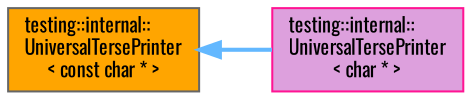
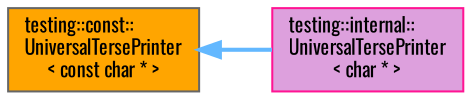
node "testing::internal:: UniversalTersePrinter < const char * >": label "testing::internal:: UniversalTersePrinter < const char * >" -> "testing::const:: UniversalTersePrinter < const char * >"
